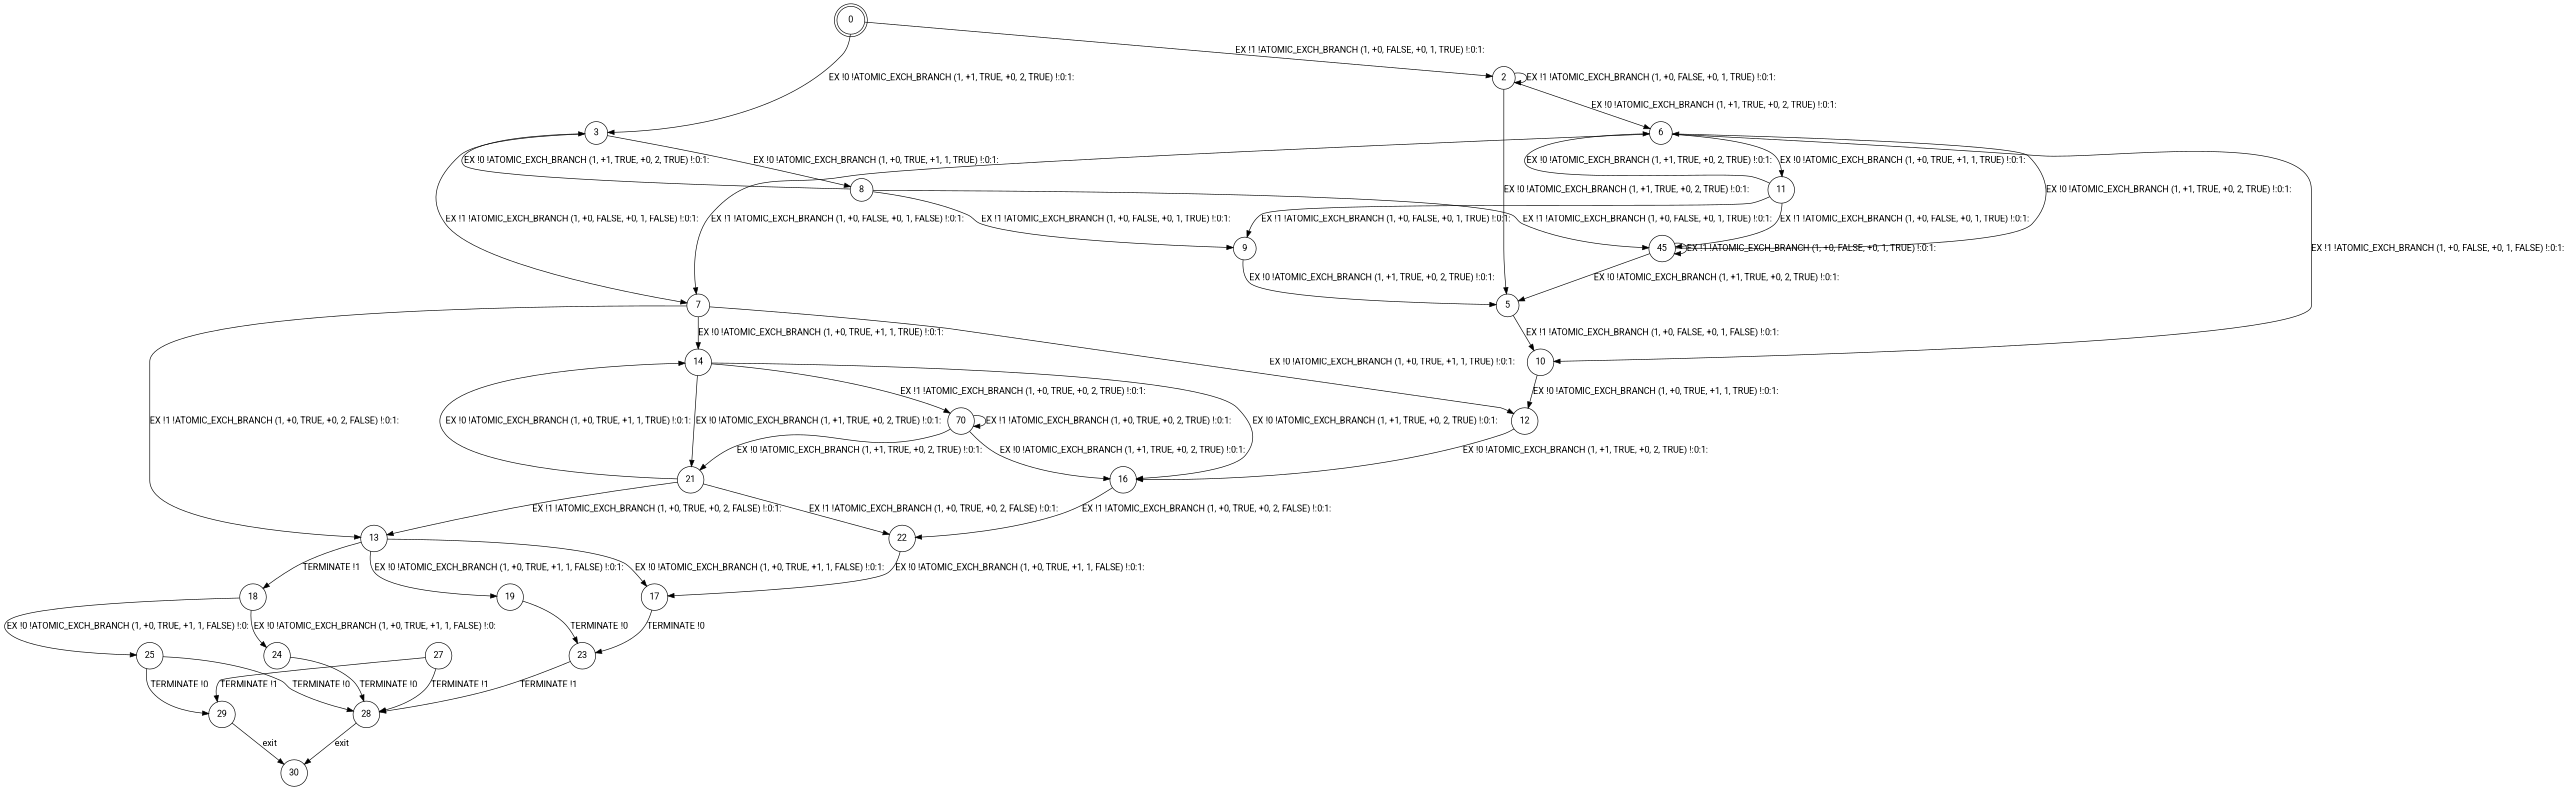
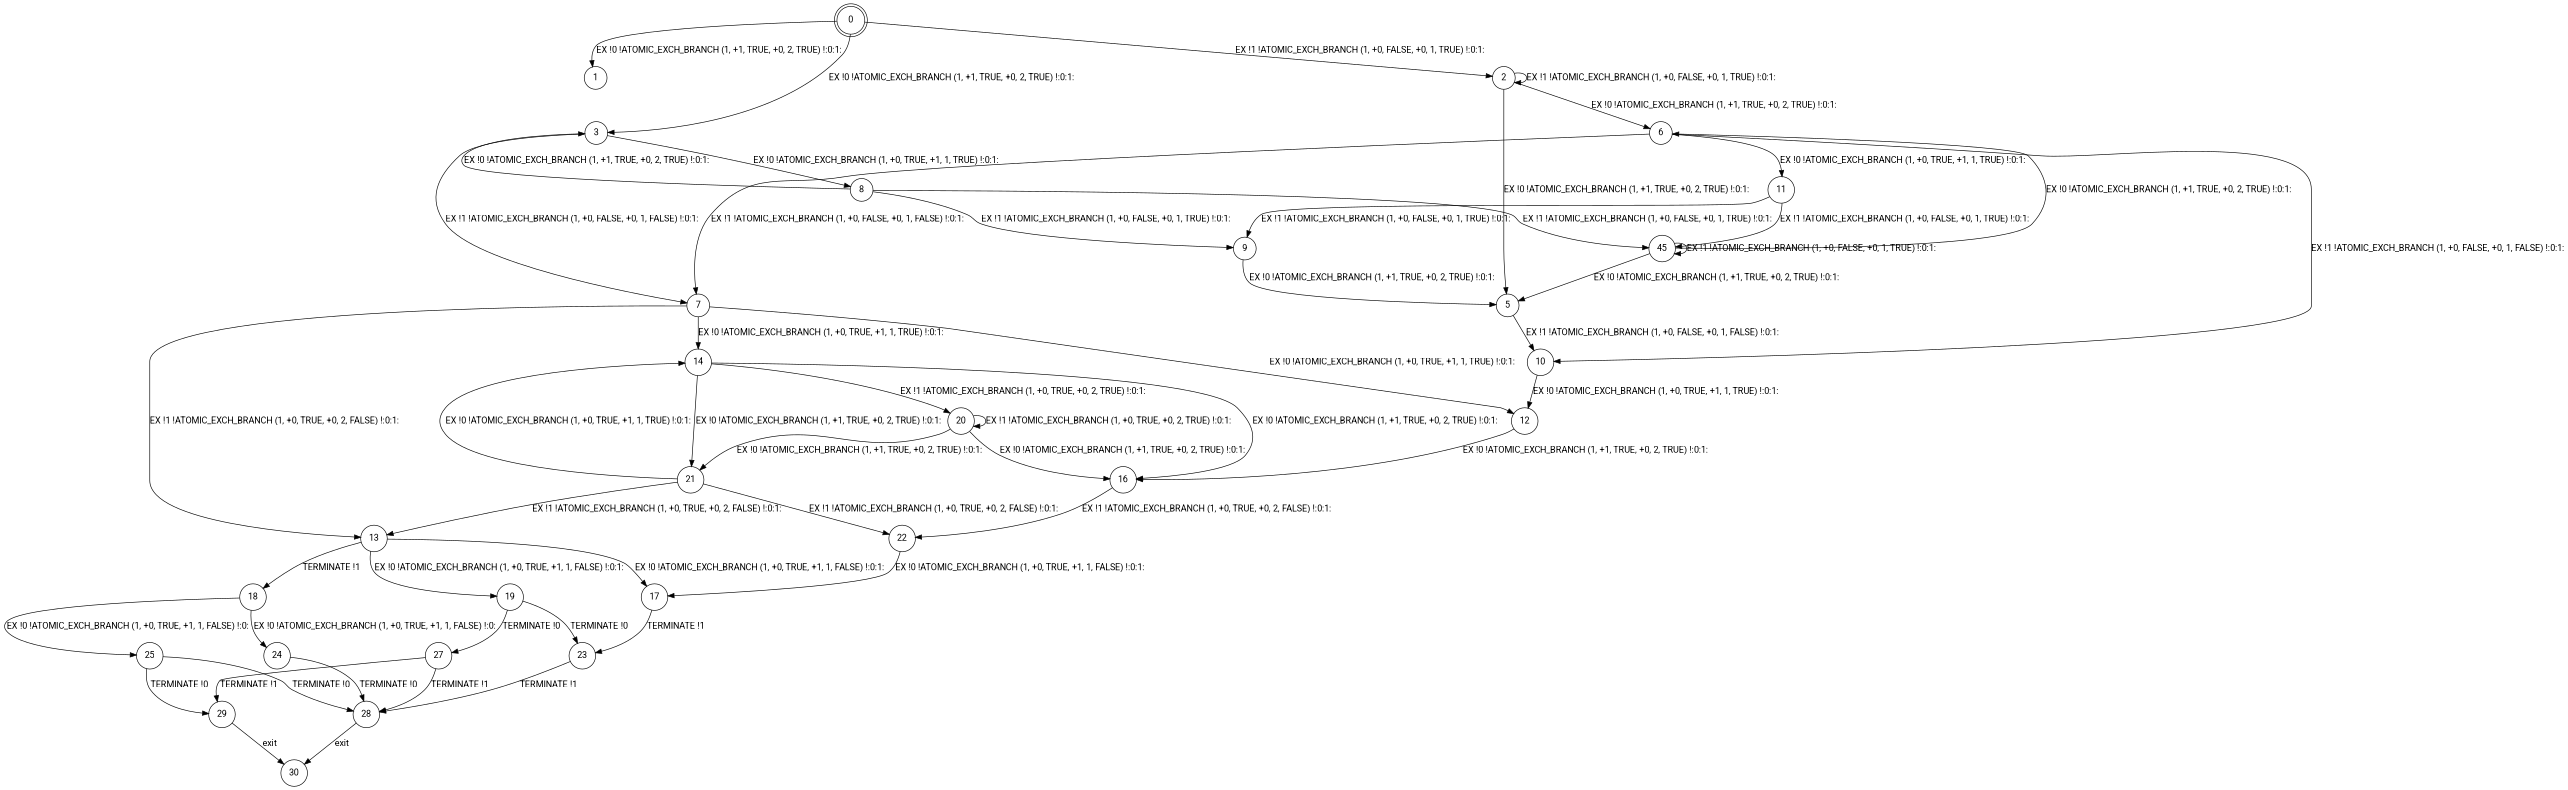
node "1": added
edge "11" -> "6": removed, label "EX !0 !ATOMIC_EXCH_BRANCH (1, +1, TRUE, +0, 2, TRUE) !:0:1:"
node "70": label "70" -> "20"
edge "17" -> "23": label "TERMINATE !0" -> "TERMINATE !1"
edge "19" -> "27": added, label "TERMINATE !0"
